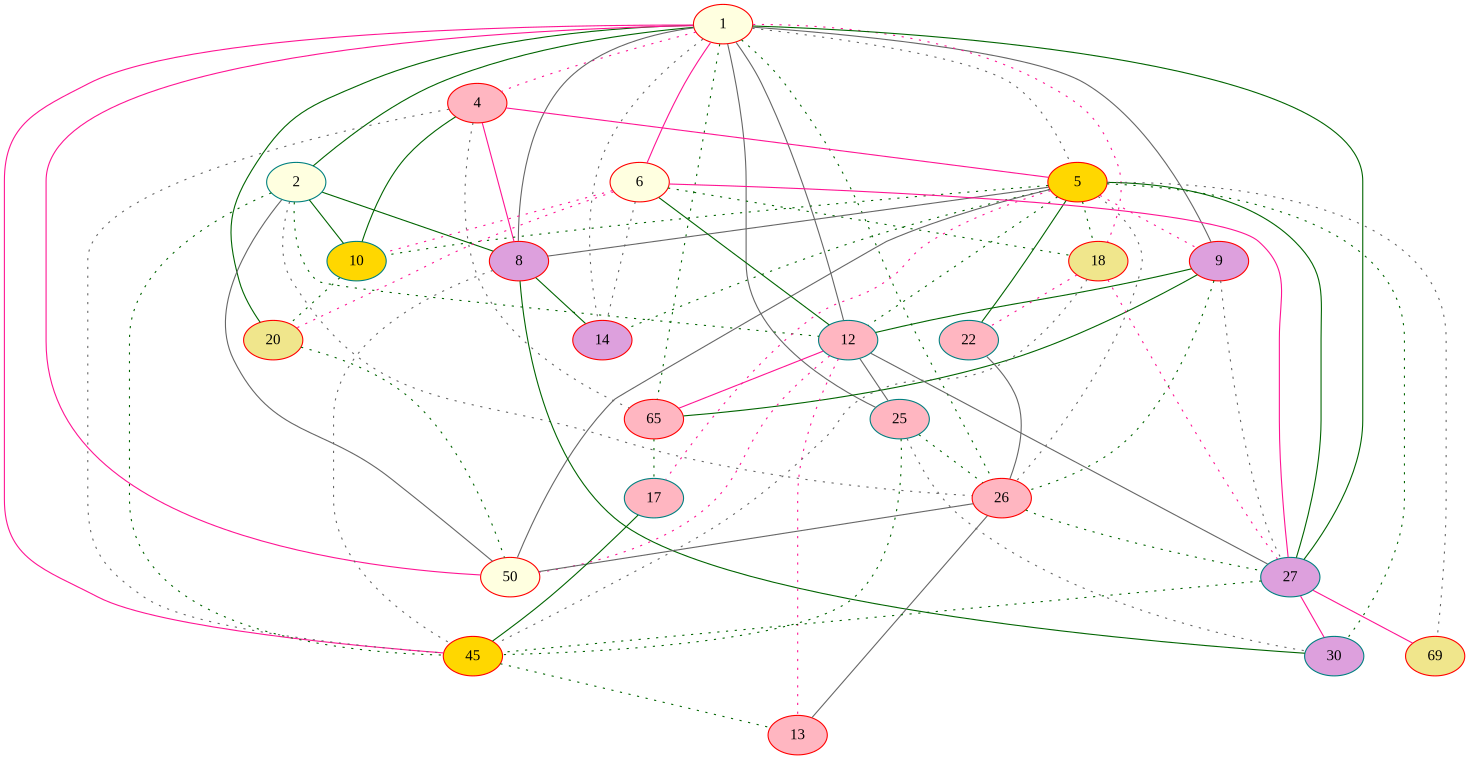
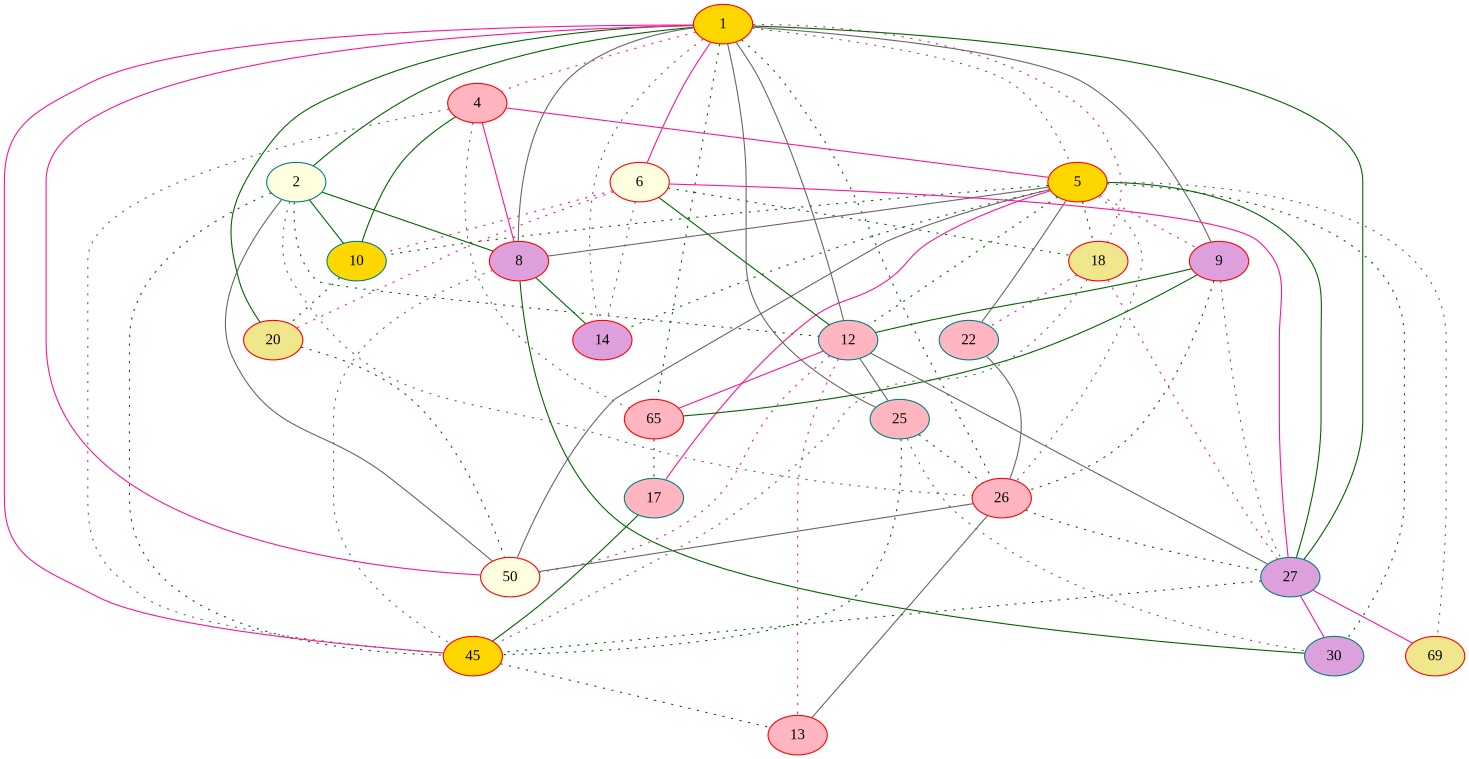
node "1": fillcolor lightyellow -> gold
edge "5" -- "22": color darkgreen -> gray40
edge "5" -- "17": style dotted -> solid
